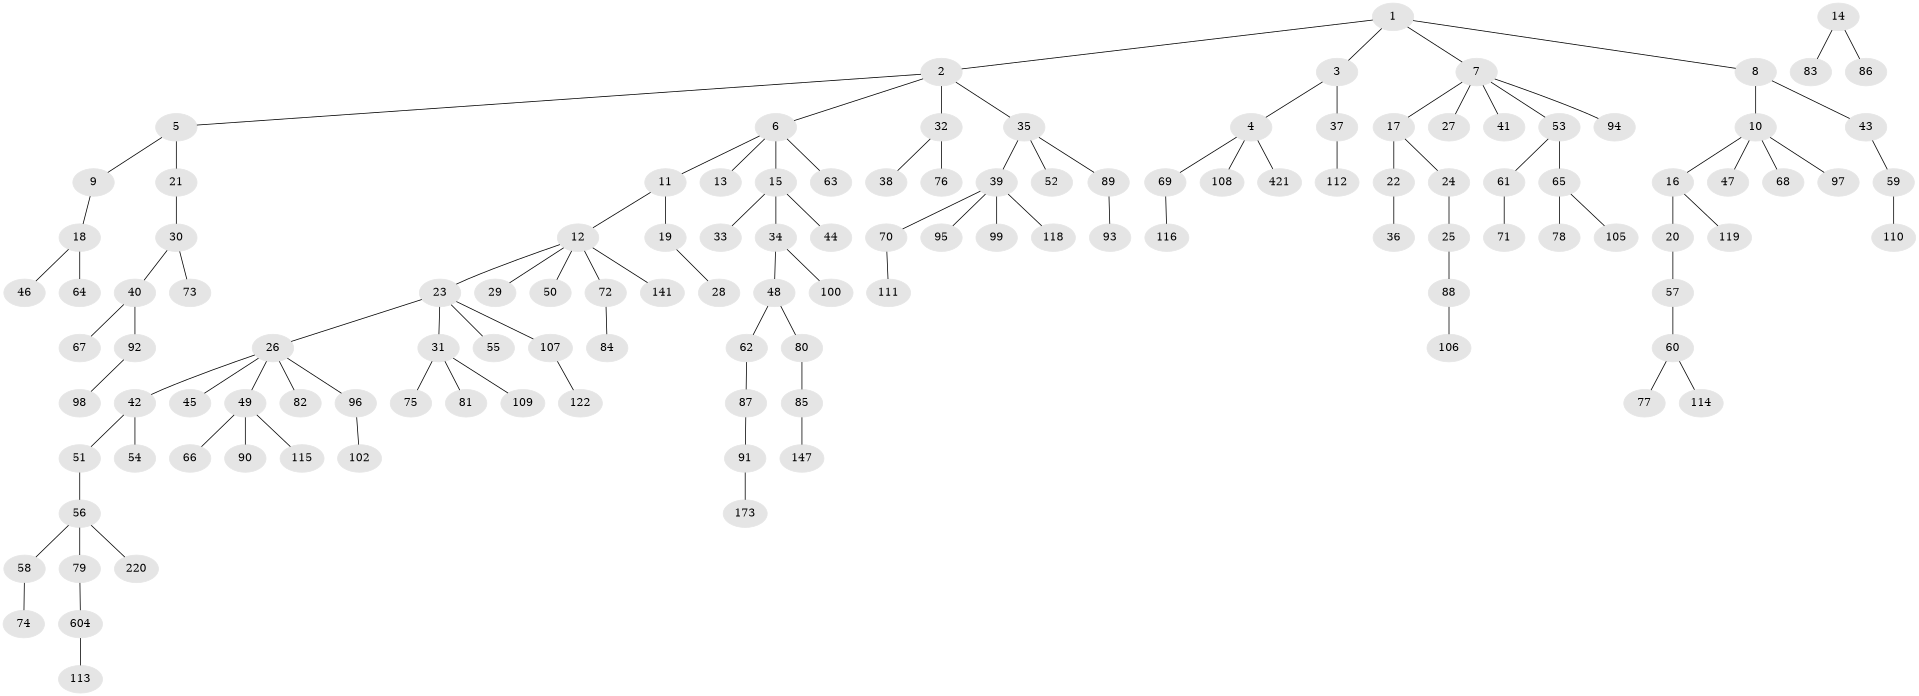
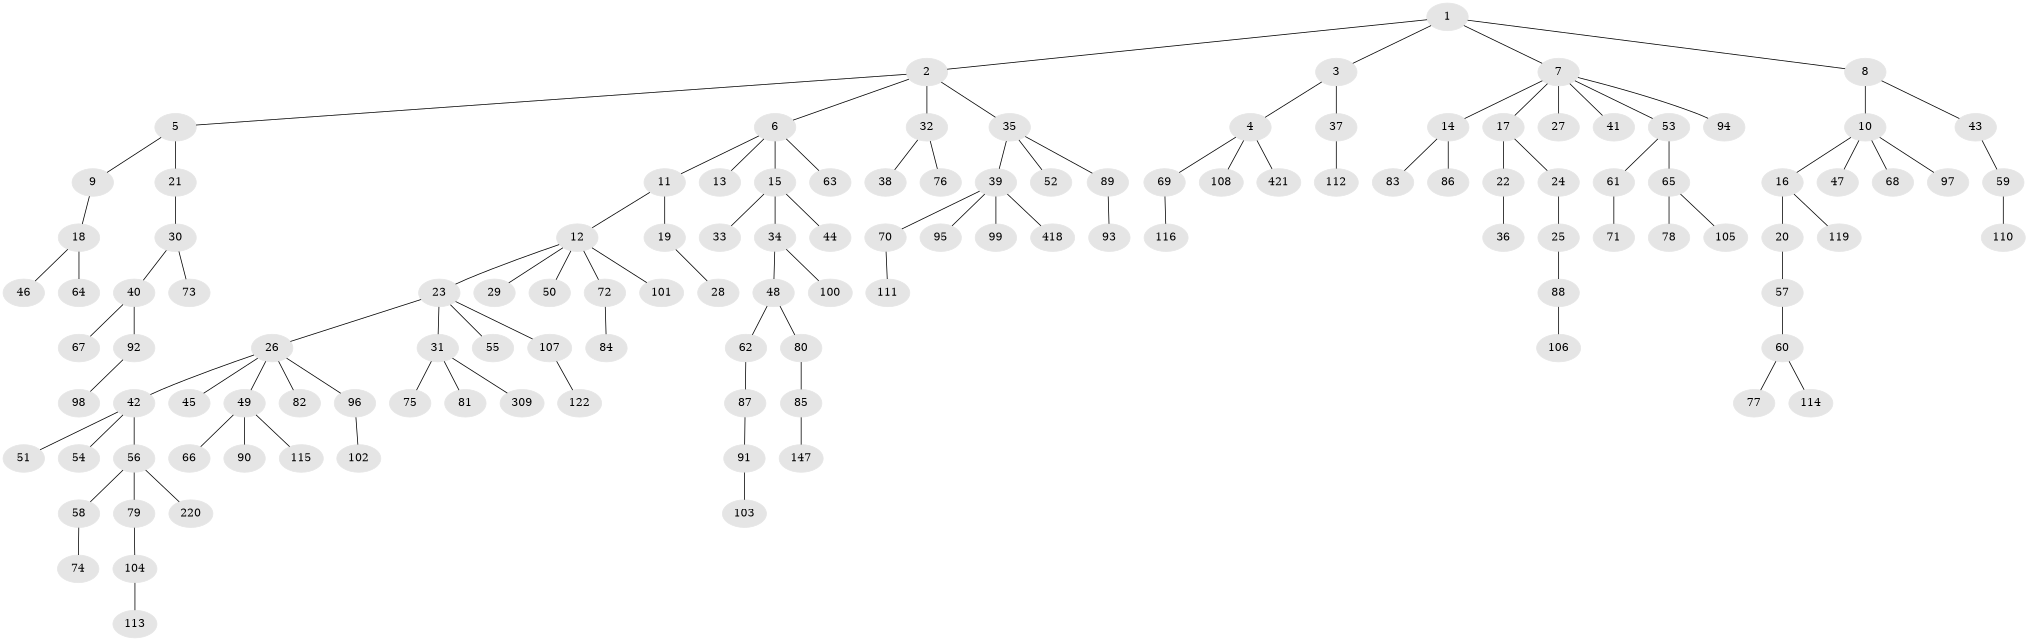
edge "7" -- "14": added
node "118": label "118" -> "418"
node "141": label "141" -> "101"
node "109": label "109" -> "309"
edge "51" -- "56": now "42" -- "56"
node "173": label "173" -> "103"
node "604": label "604" -> "104"
